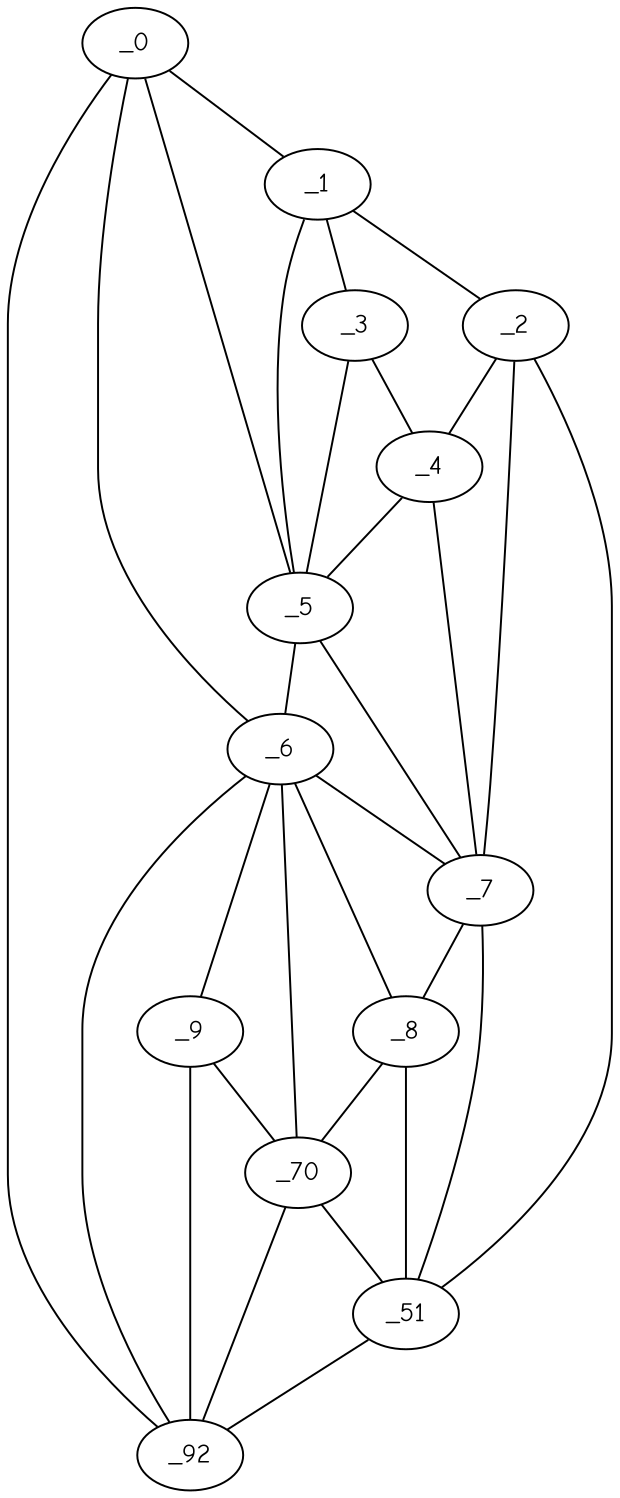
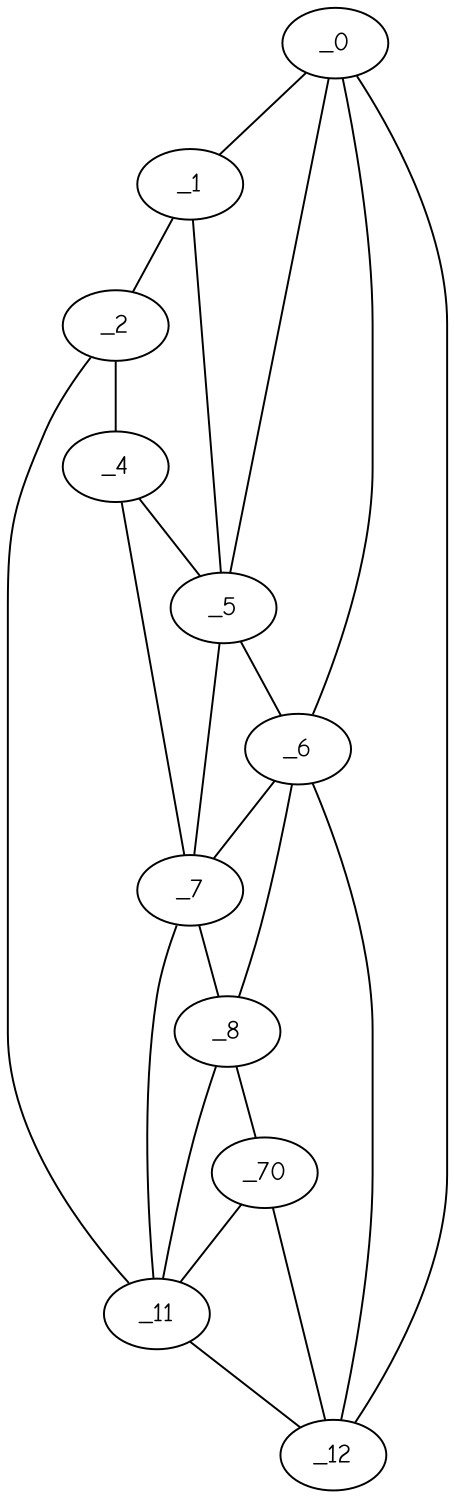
node "_3": removed
edge "_2" -- "_7": removed
edge "_6" -- "_70": removed
node "_9": removed
node "_51": label "_51" -> "_11"
node "_92": label "_92" -> "_12"
